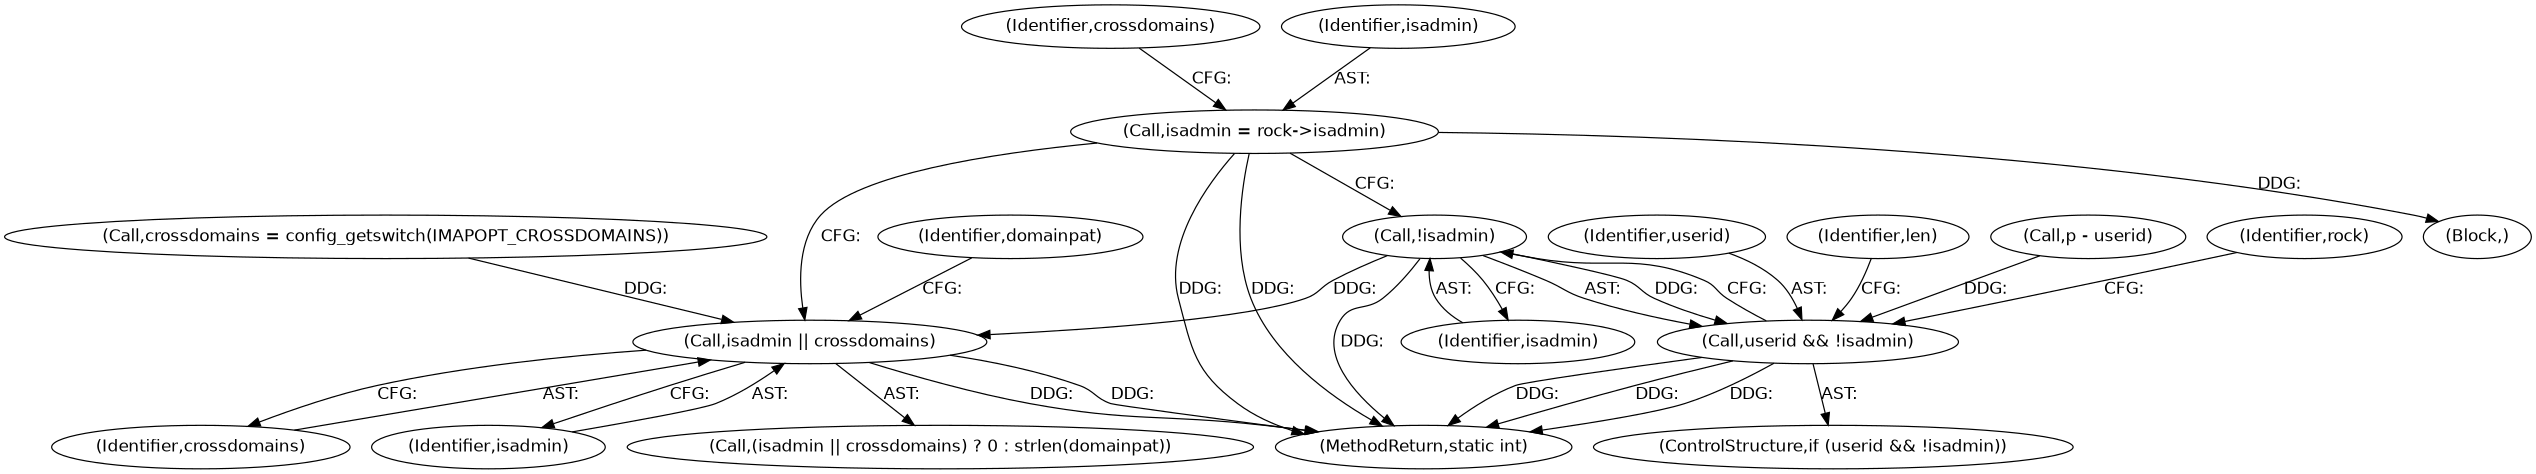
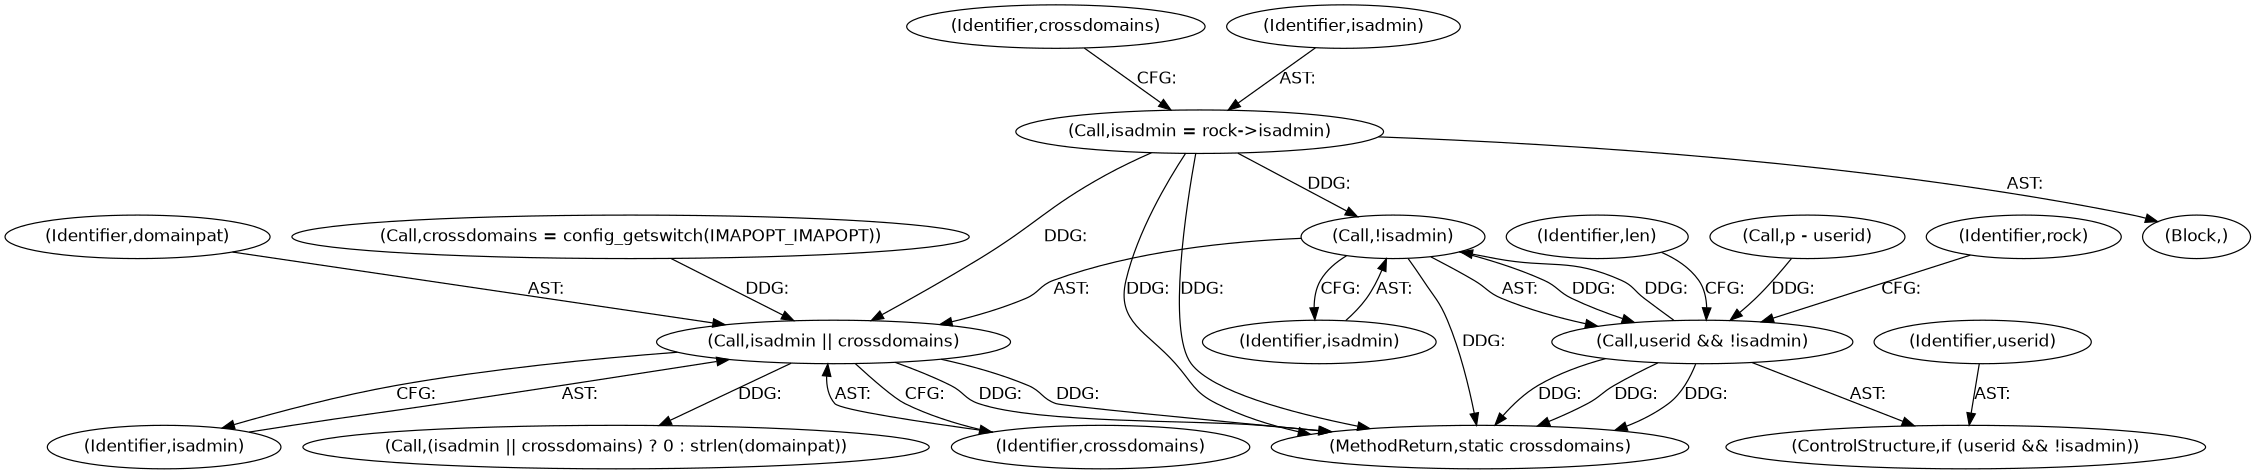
edge "(Call,isadmin = rock->isadmin)" -> "(Call,!isadmin)": label "CFG: " -> "DDG: "
edge "(Call,isadmin = rock->isadmin)" -> "(Block,)": label "DDG: " -> "AST: "
node "(Call,crossdomains = config_getswitch(IMAPOPT_CROSSDOMAINS))": label "(Call,crossdomains = config_getswitch(IMAPOPT_CROSSDOMAINS))" -> "(Call,crossdomains = config_getswitch(IMAPOPT_IMAPOPT))"
edge "(Call,isadmin = rock->isadmin)" -> "(Call,isadmin || crossdomains)": label "CFG: " -> "DDG: "
edge "(Identifier,userid)" -> "(Call,userid && !isadmin)": now "(Identifier,userid)" -> "(ControlStructure,if (userid && !isadmin))"
edge "(Identifier,domainpat)" -> "(Call,isadmin || crossdomains)": label "CFG: " -> "AST: "
edge "(Call,!isadmin)" -> "(Call,isadmin || crossdomains)": label "DDG: " -> "AST: "
edge "(Call,userid && !isadmin)" -> "(Call,!isadmin)": label "CFG: " -> "DDG: "
edge "(Call,isadmin || crossdomains)" -> "(Call,(isadmin || crossdomains) ? 0 : strlen(domainpat))": label "AST: " -> "DDG: "
node "(MethodReturn,static int)": label "(MethodReturn,static int)" -> "(MethodReturn,static crossdomains)"
